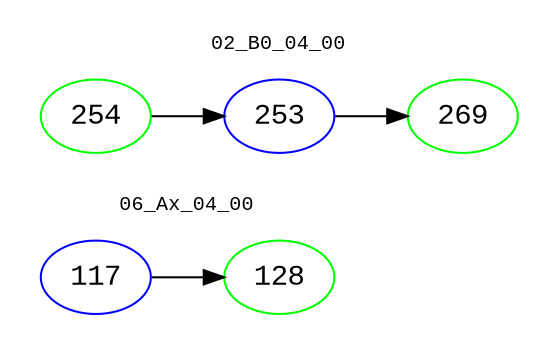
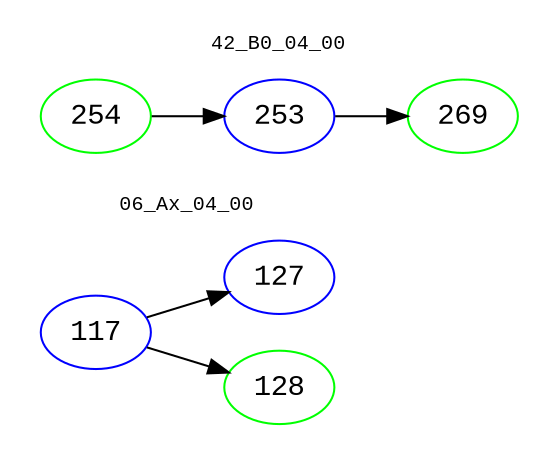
cluster "02_B0_04_00": label "02_B0_04_00" -> "42_B0_04_00"
node "127": added
